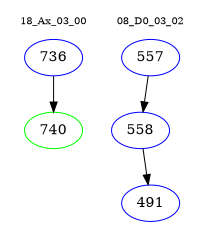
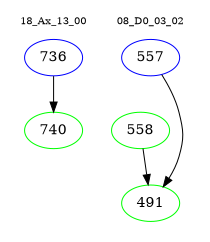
cluster "18_Ax_03_00": label "18_Ax_03_00" -> "18_Ax_13_00"
edge "557" -> "558": now "557" -> "491"
node "558": color blue -> green
node "491": color blue -> green
